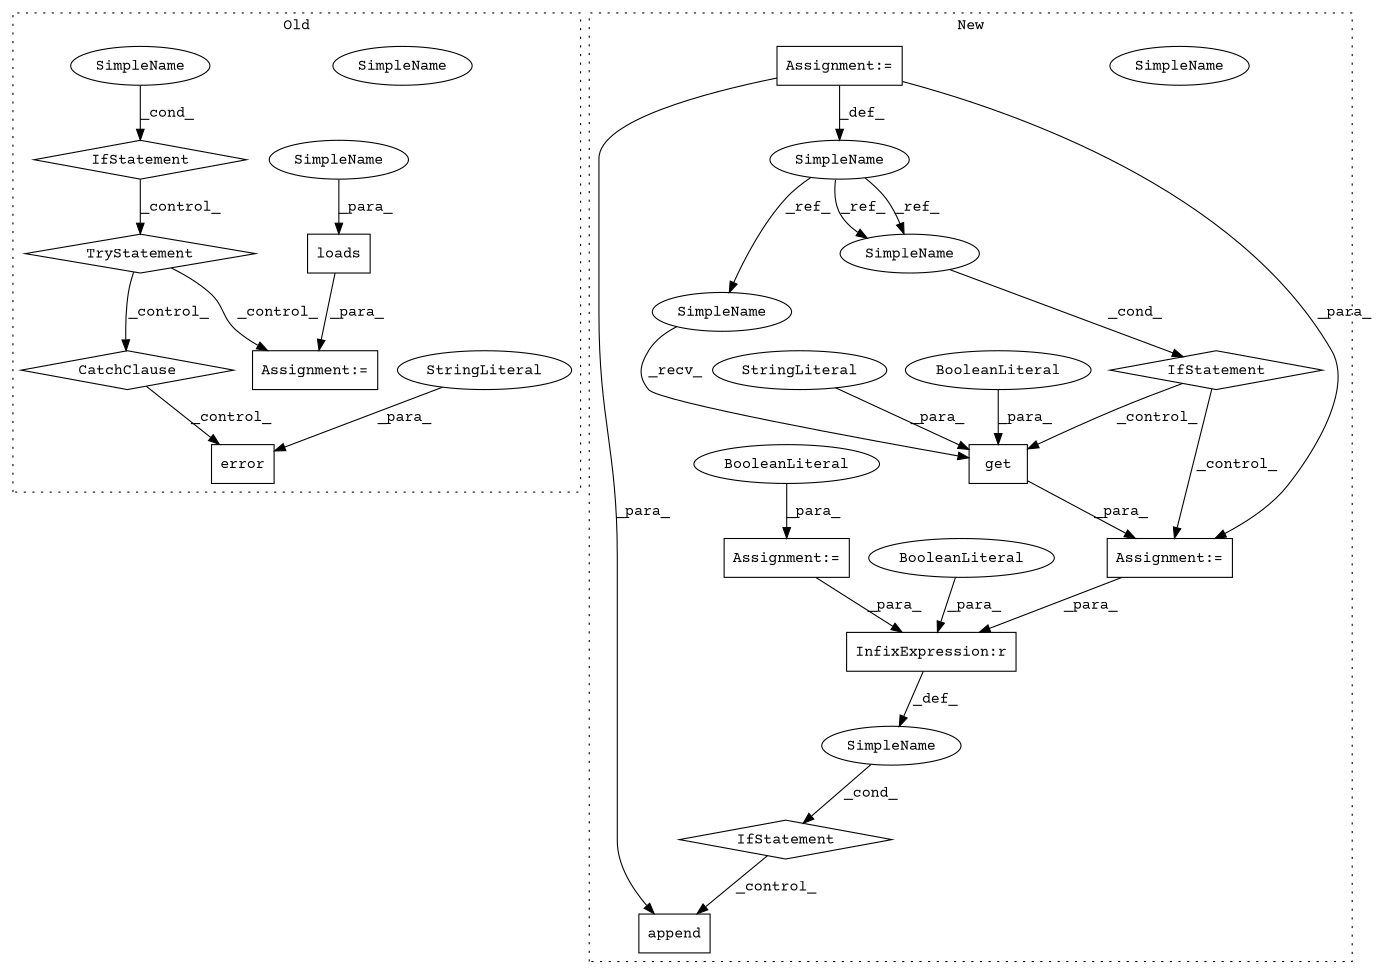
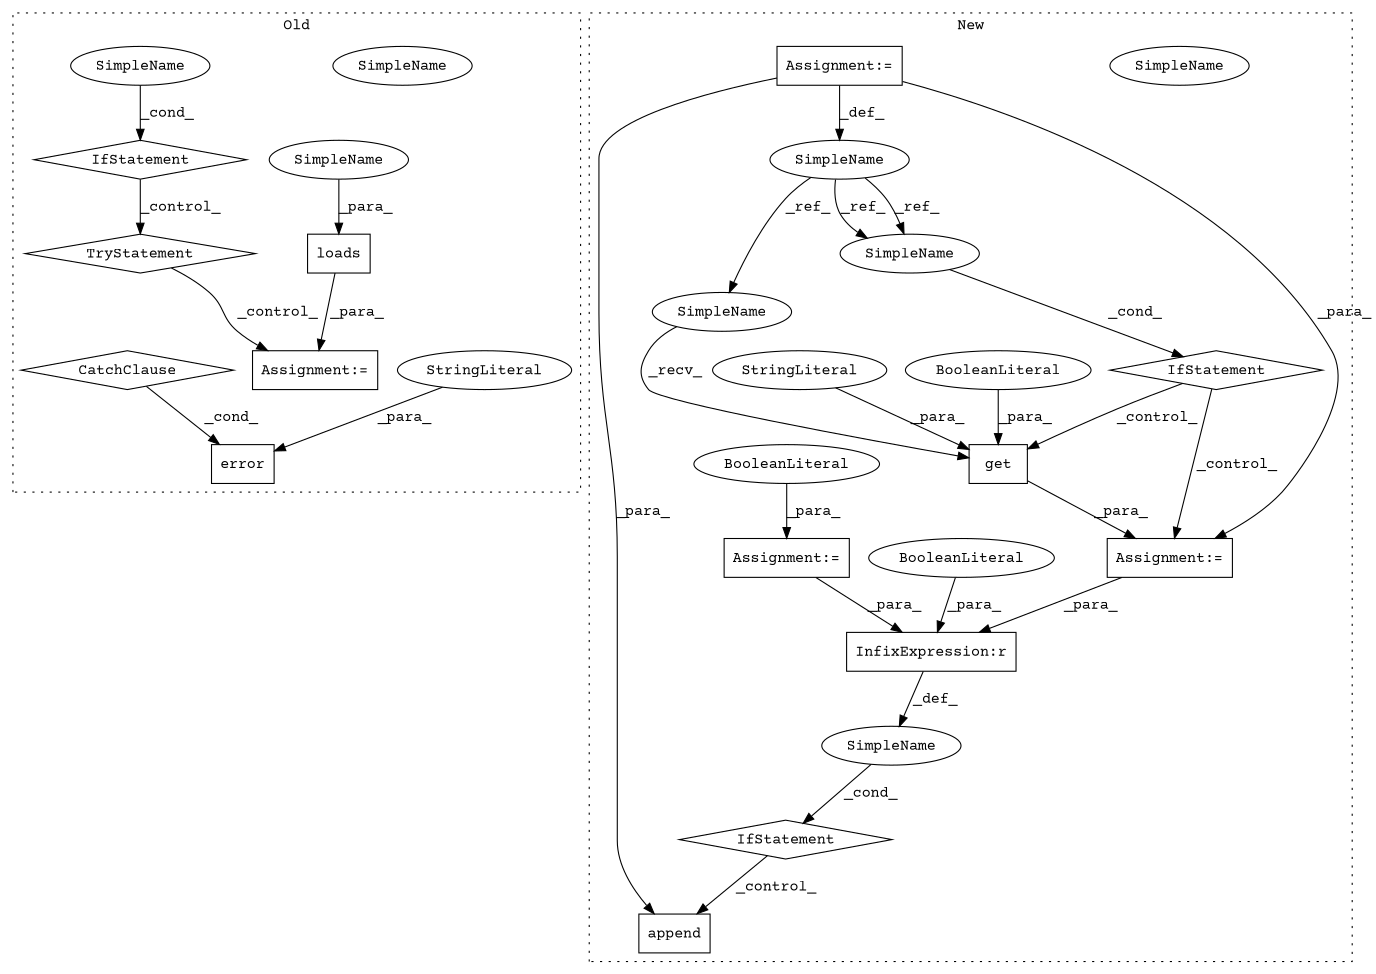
edge "TryStatement" -> "CatchClause": removed, label "_control_"
edge "CatchClause" -> "error": label "_control_" -> "_cond_"
